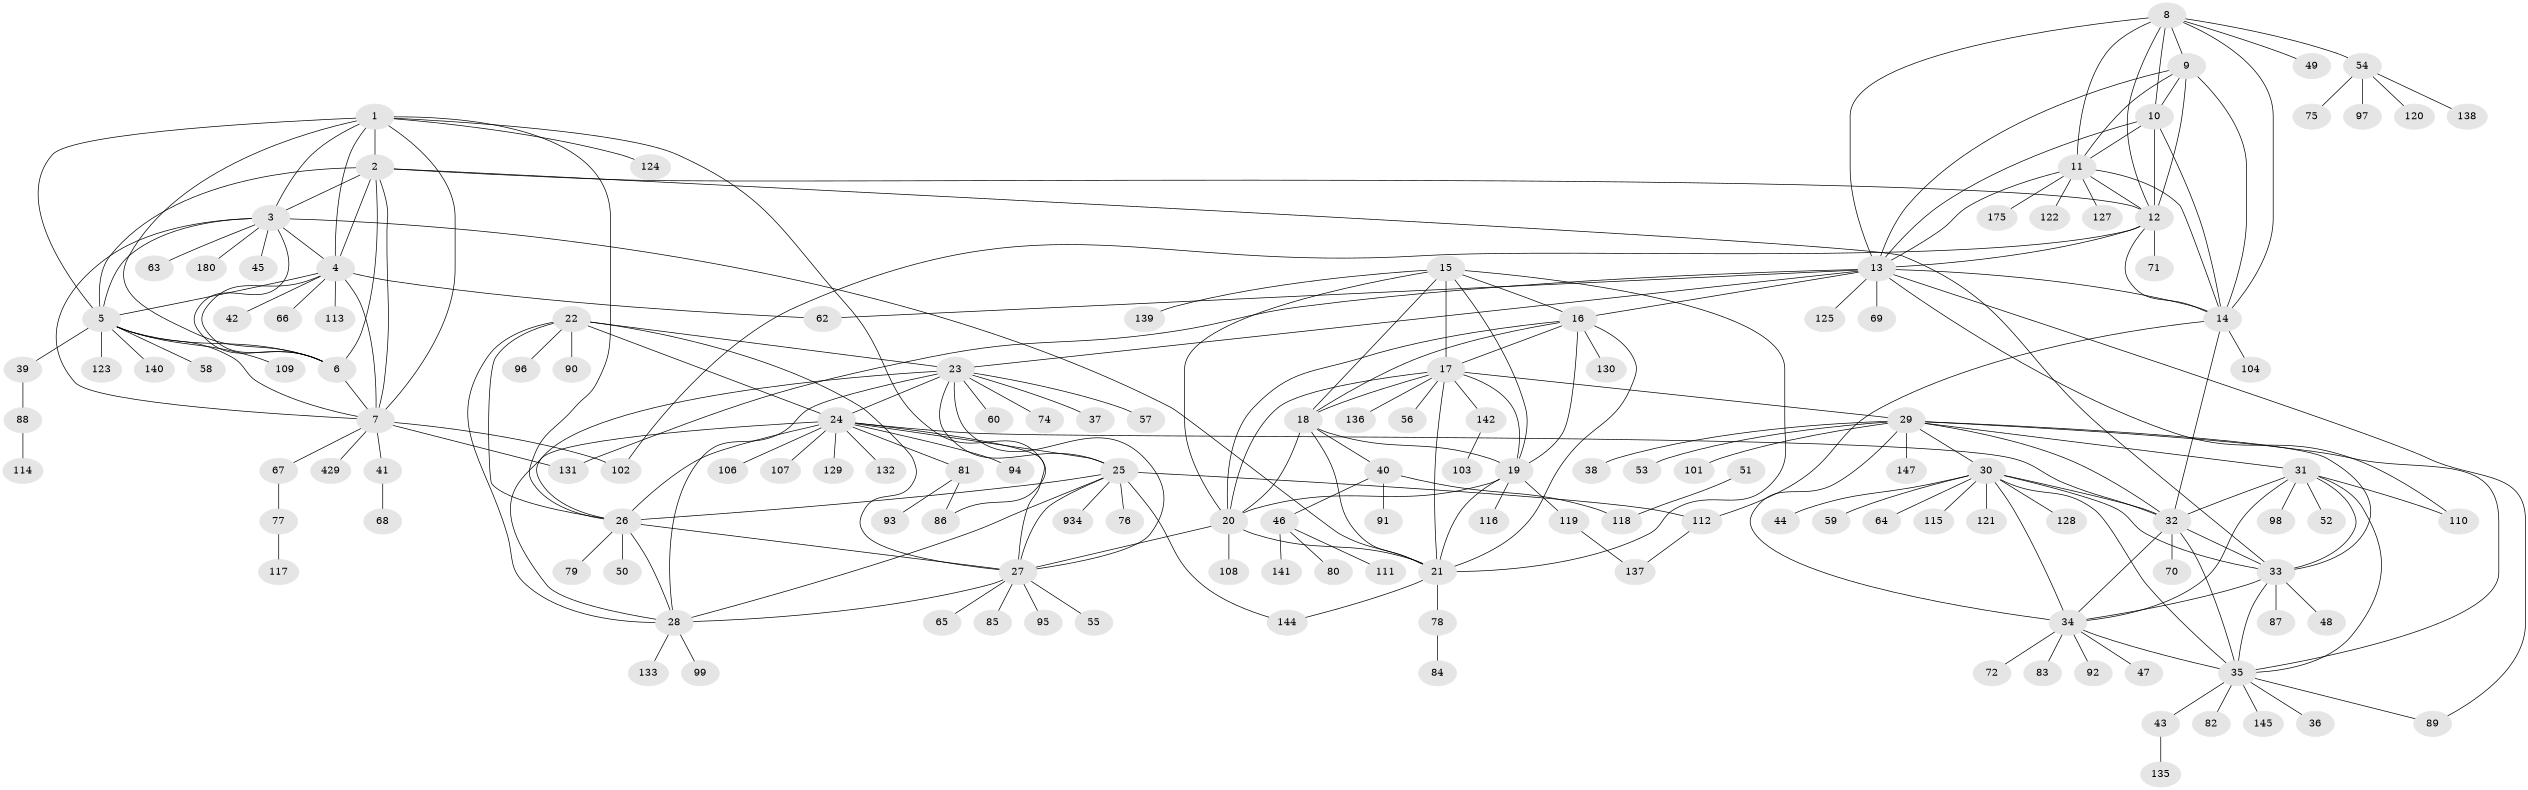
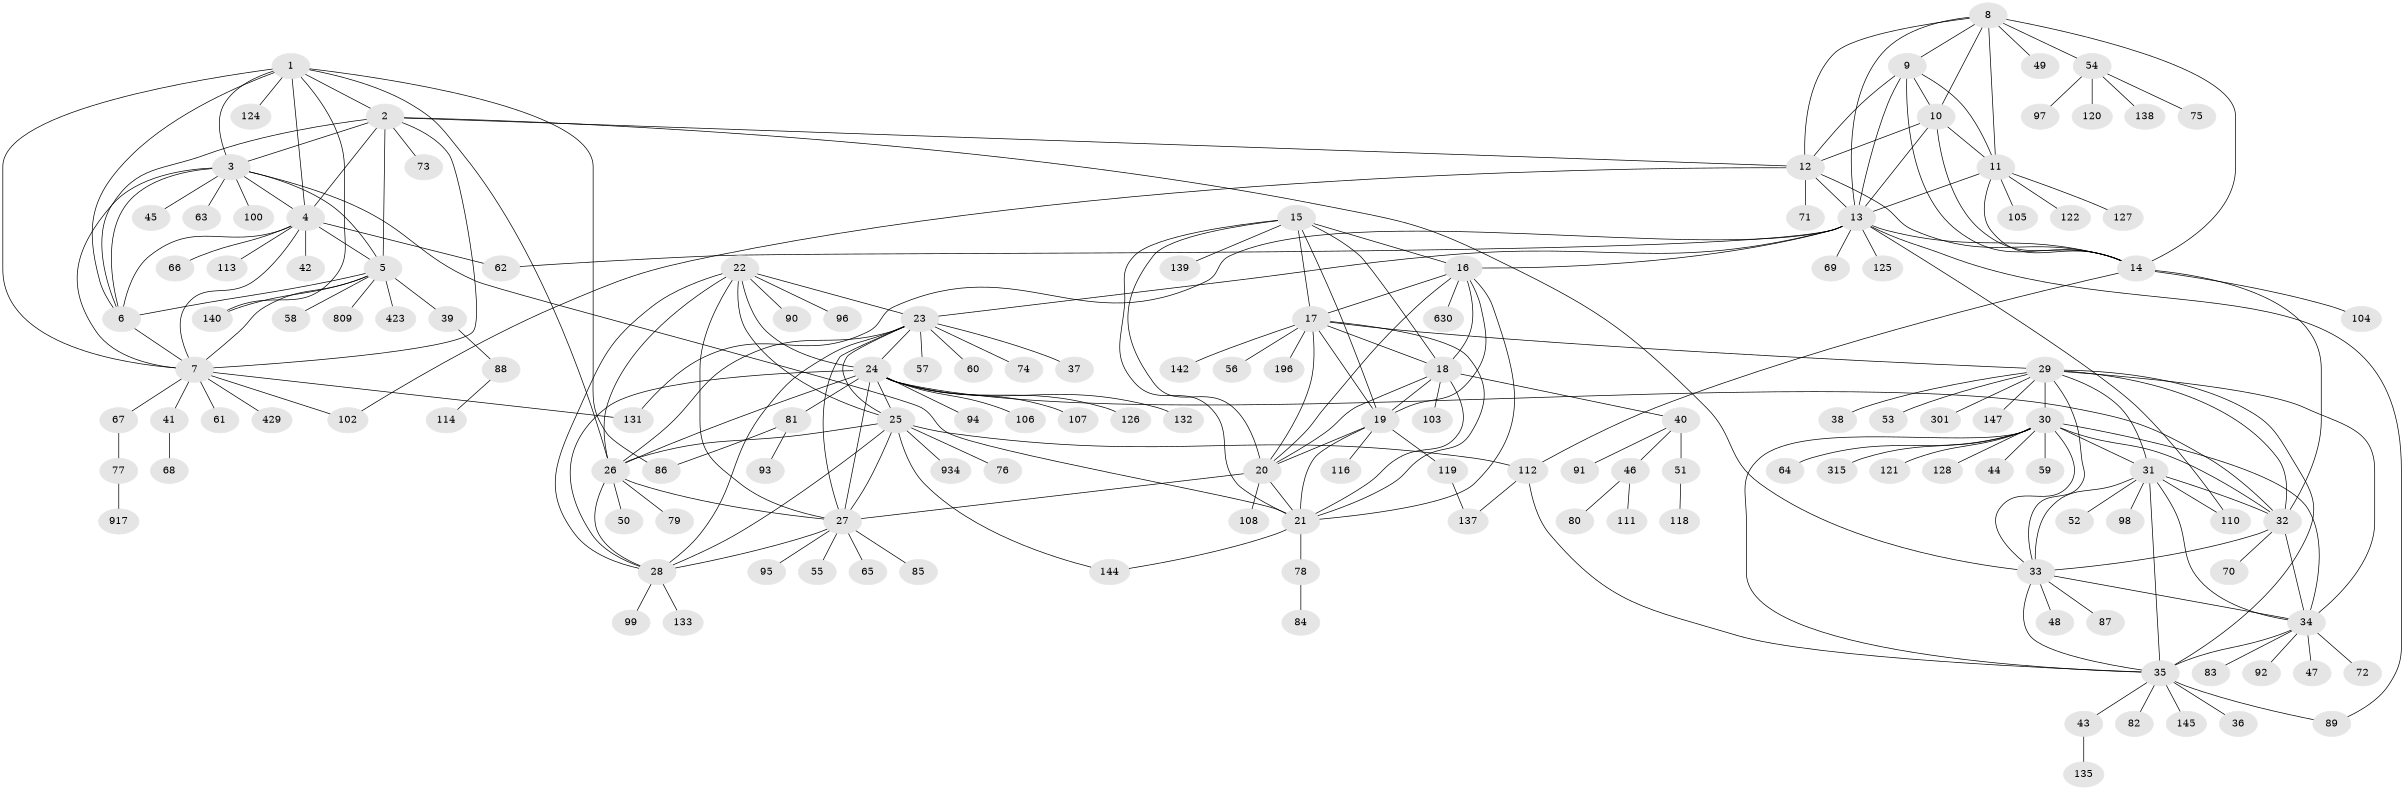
edge "1" -- "5": now "1" -- "140"
node "73": added
edge "11" -- "12": removed
node "175": label "175" -> "105"
node "180": label "180" -> "100"
edge "22" -- "25": added
node "123": label "123" -> "423"
node "109": label "109" -> "809"
node "130": label "130" -> "630"
node "61": added
node "136": label "136" -> "196"
edge "142" -- "103": now "18" -- "103"
edge "30" -- "31": added
node "129": label "129" -> "126"
node "101": label "101" -> "301"
edge "40" -- "118": now "40" -- "51"
node "115": label "115" -> "315"
node "117": label "117" -> "917"
node "141": removed
edge "32" -- "35": now "112" -- "35"
